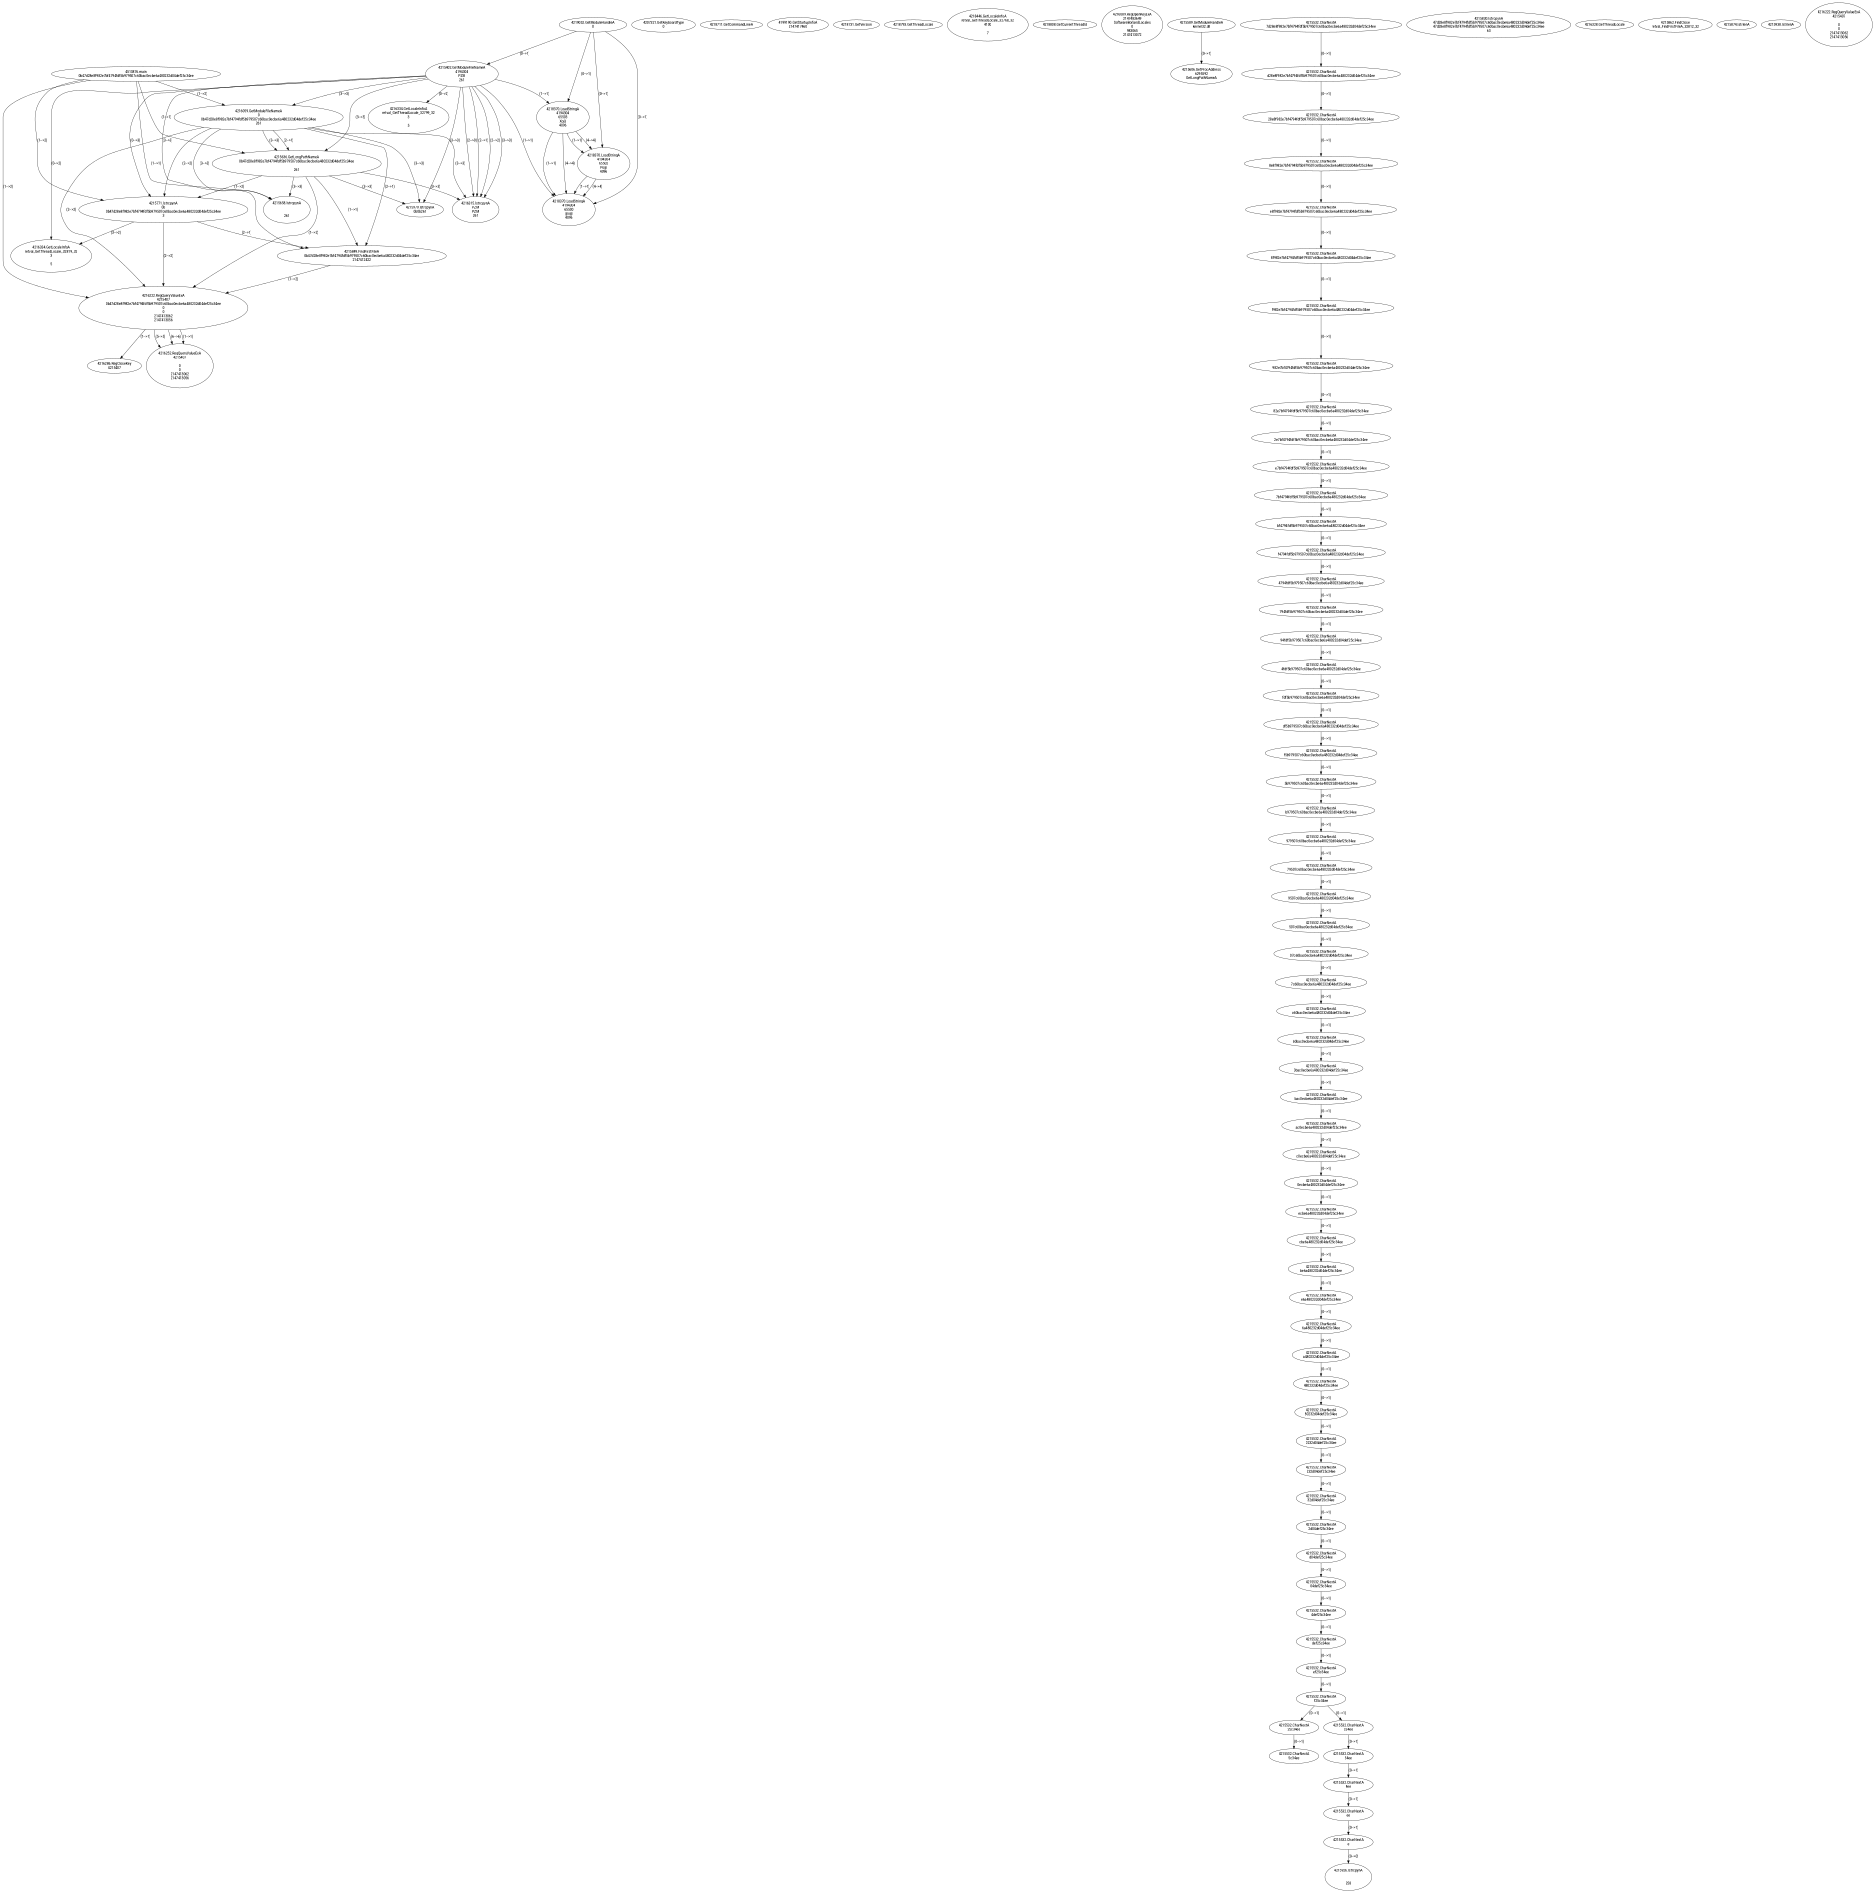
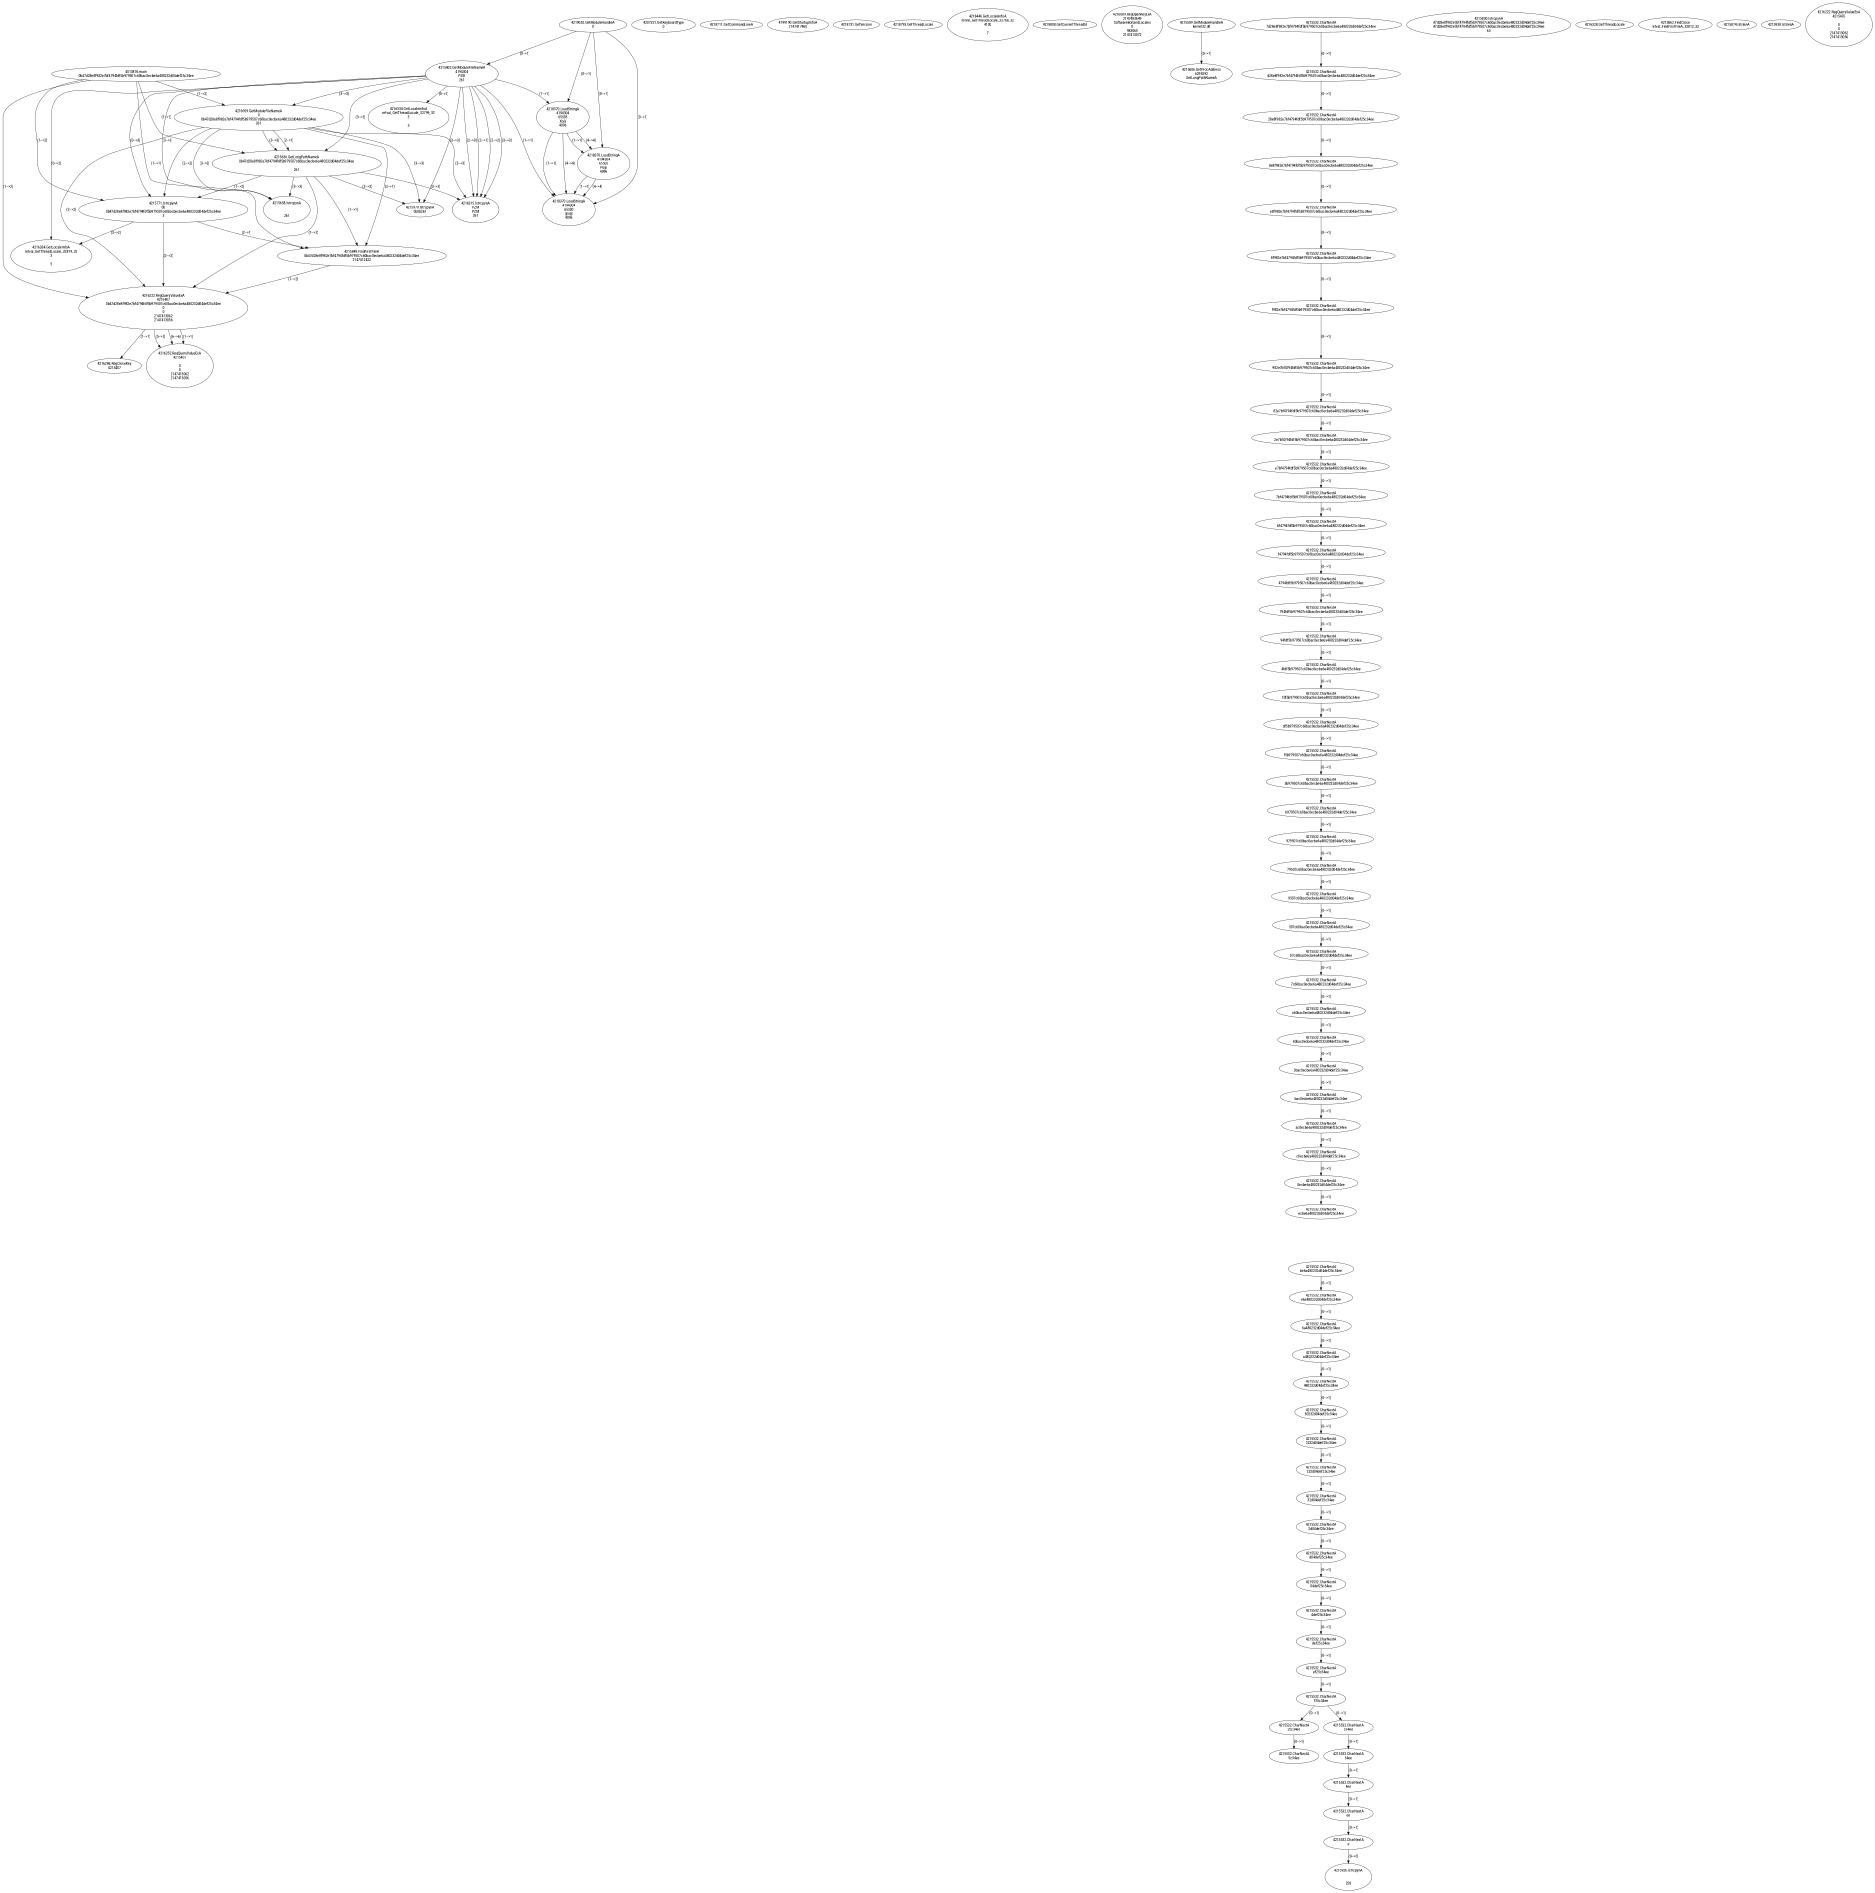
node "4215532.CharNextA cbe6a480232d04def25c34ee": removed
